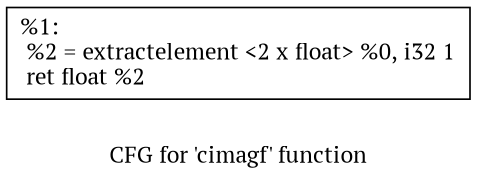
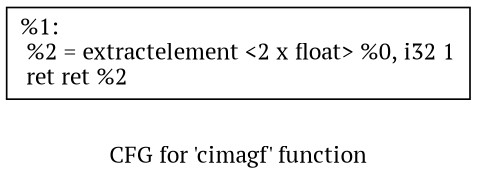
node "%1:": text "ret float %2" -> "ret ret %2"
